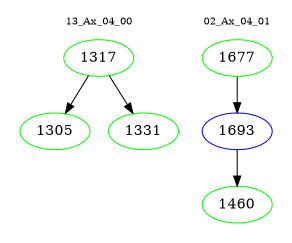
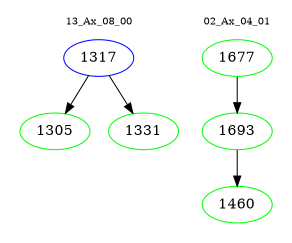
cluster "13_Ax_04_00": label "13_Ax_04_00" -> "13_Ax_08_00"
node "1317": color green -> blue
node "1693": color blue -> green
